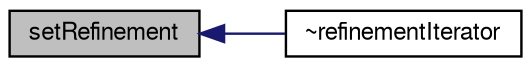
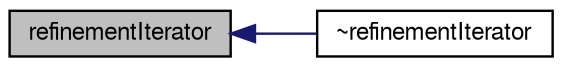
node "setRefinement": label "setRefinement" -> "refinementIterator"
